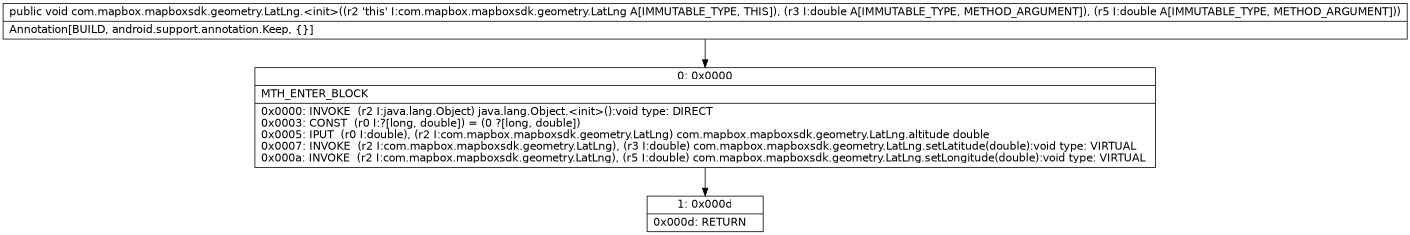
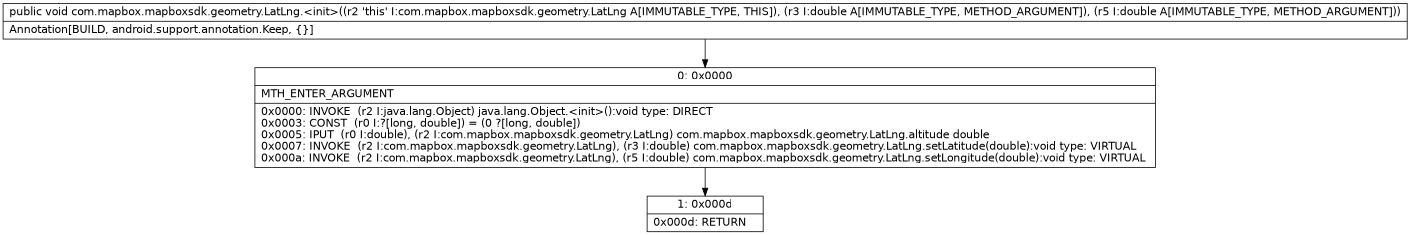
node "0: 0x0000": text "MTH_ENTER_BLOCK" -> "MTH_ENTER_ARGUMENT"
